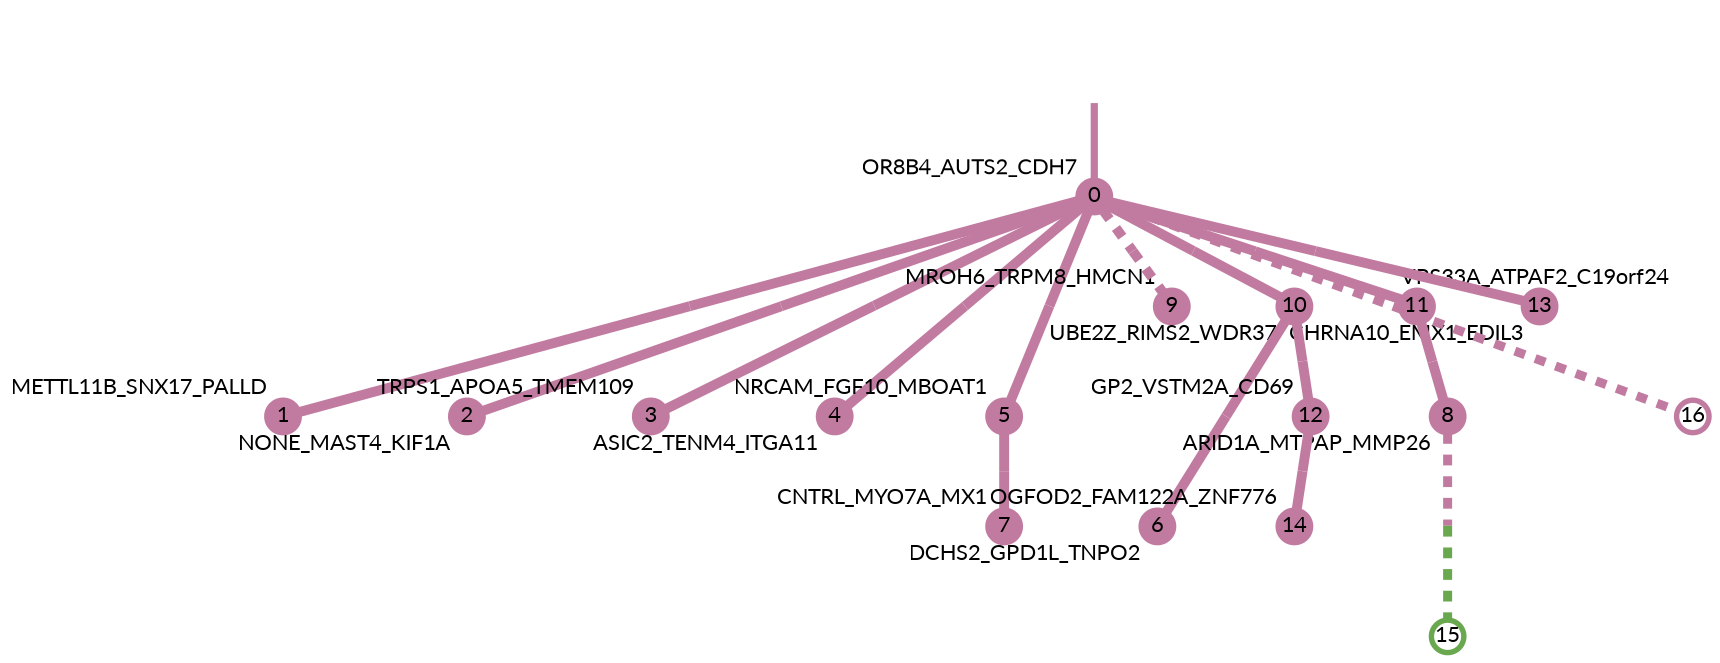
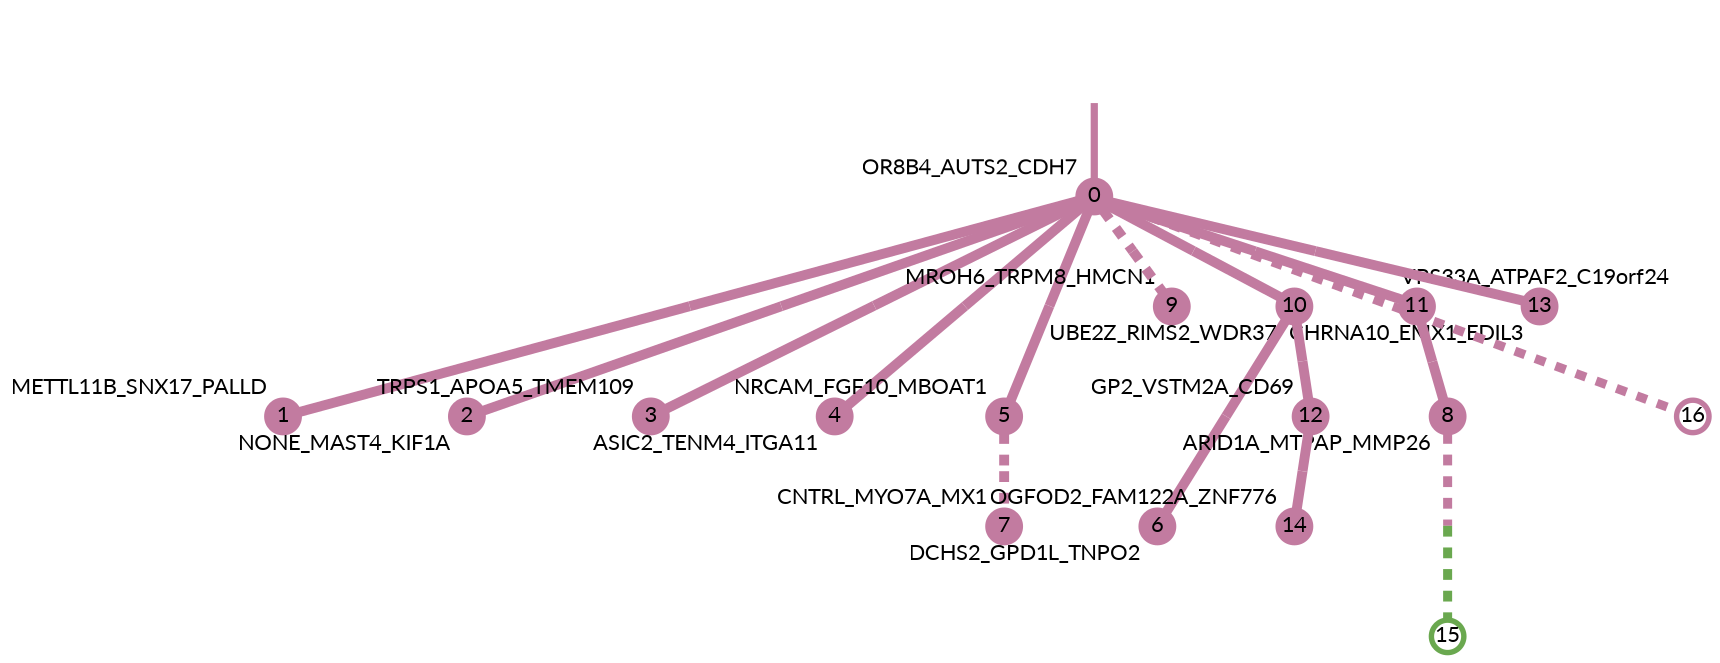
edge "5 NRCAM_FGF10_MBOAT1" -> "7 CNTRL_MYO7A_MX1": style solid -> dashed
